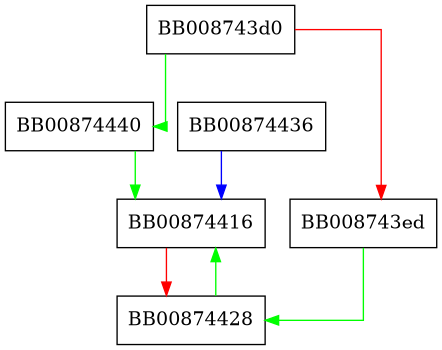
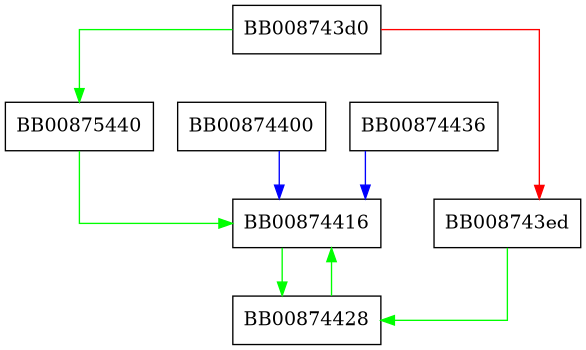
node "BB00874440": label "BB00874440" -> "BB00875440"
node "BB00874400": added
edge "BB00874416" -> "BB00874428": color red -> green
